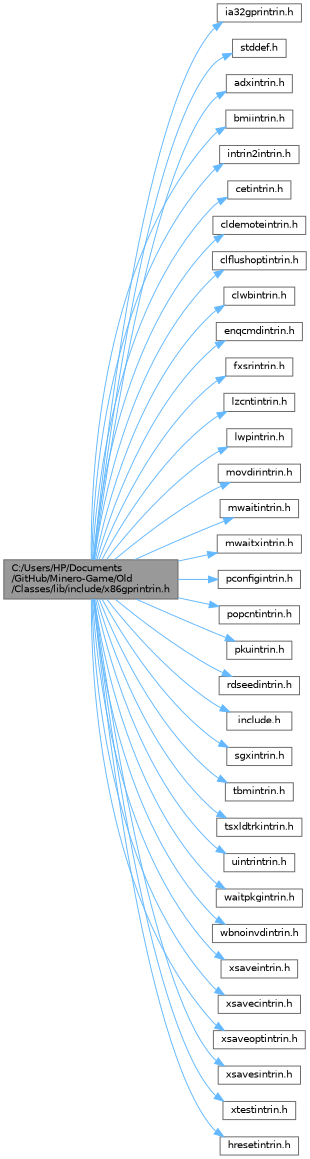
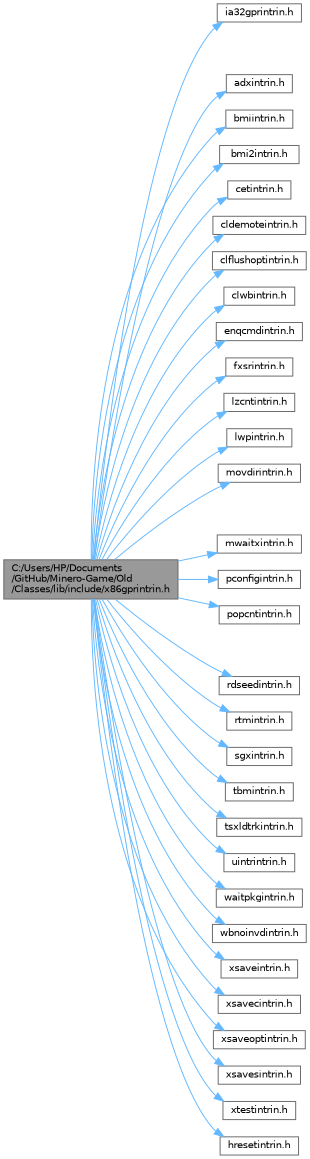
node "stddef.h": removed
node "intrin2intrin.h": label "intrin2intrin.h" -> "bmi2intrin.h"
node "mwaitintrin.h": removed
node "pkuintrin.h": removed
node "include.h": label "include.h" -> "rtmintrin.h"
